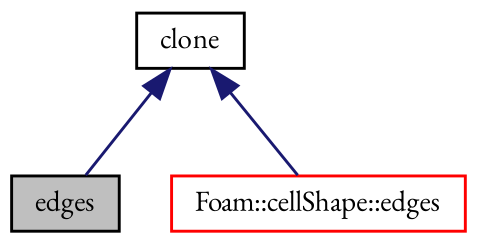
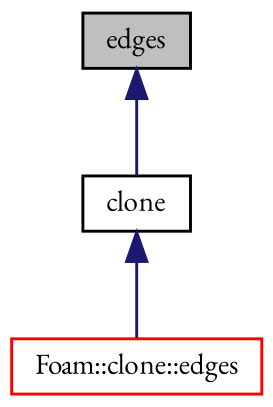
edge "edges" -> "clone": reversed
node "Foam::cellShape::edges": label "Foam::cellShape::edges" -> "Foam::clone::edges"
